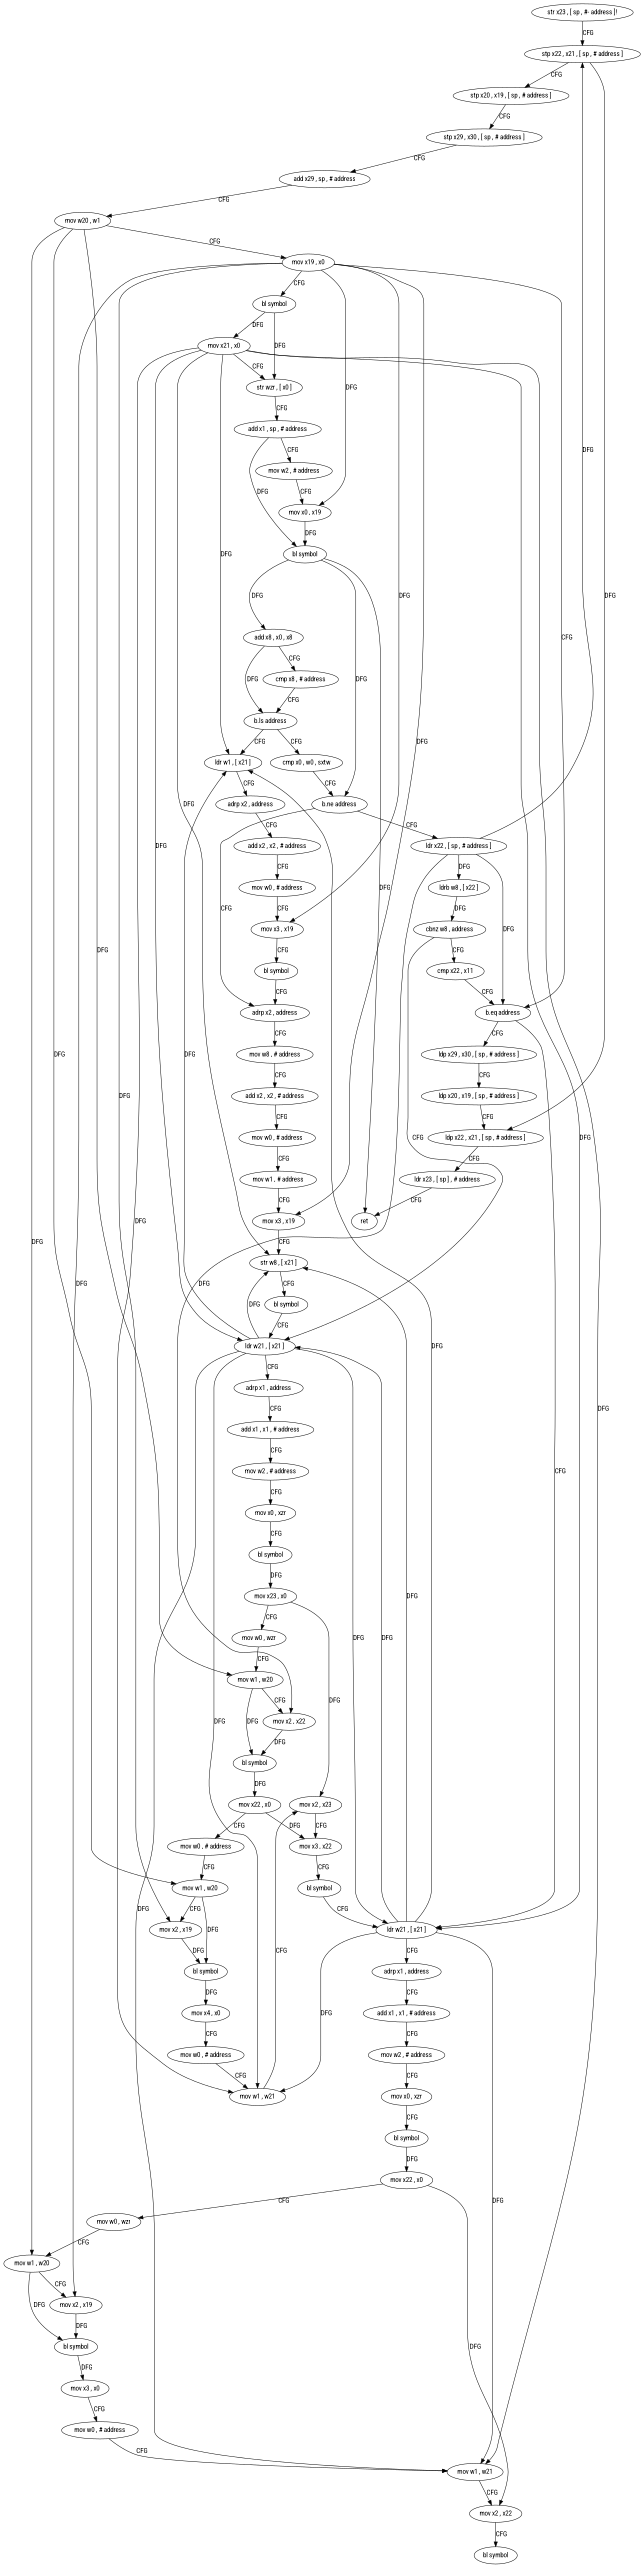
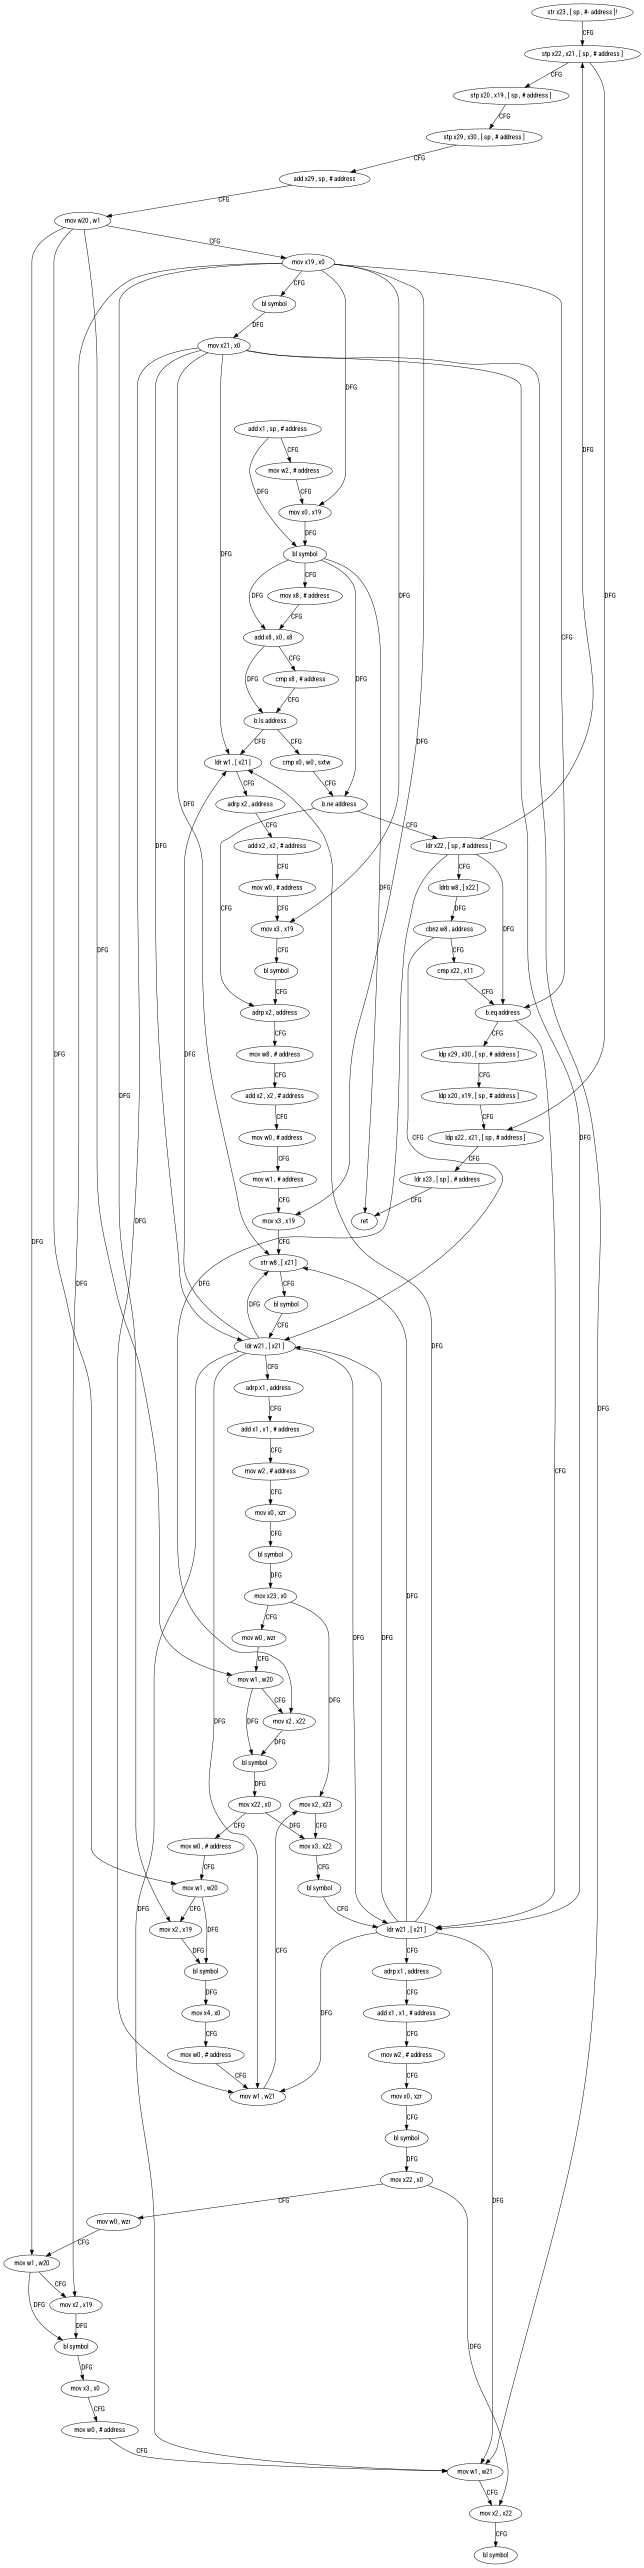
node "str wzr , [ x0 ]": removed
node "mov x8 , # address": added
edge "ldr x22 , [ sp , # address ]" -> "ldrb w8 , [ x22 ]": label "DFG" -> "CFG"
